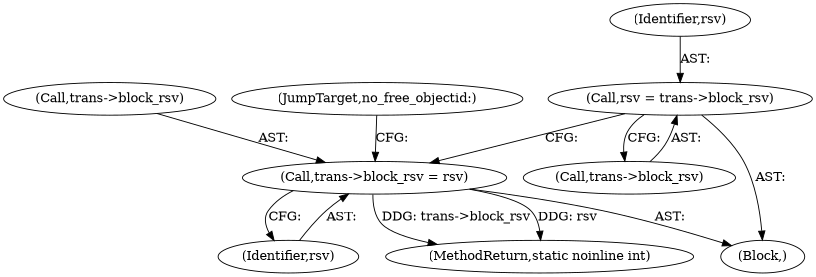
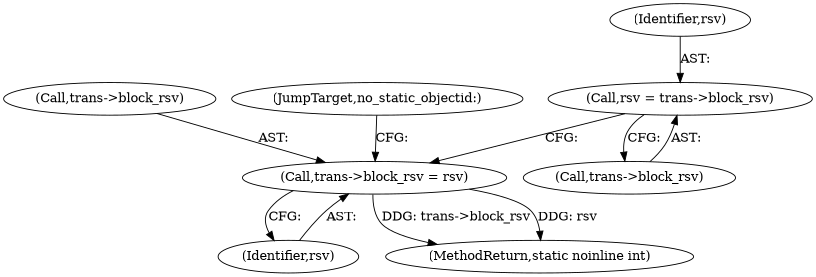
node "(JumpTarget,no_free_objectid:)": label "(JumpTarget,no_free_objectid:)" -> "(JumpTarget,no_static_objectid:)"
node "(Block,)": removed
